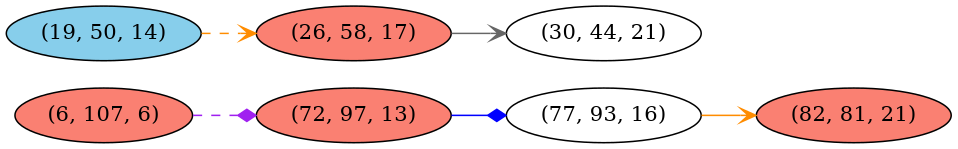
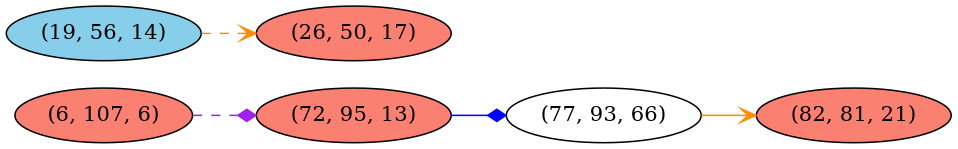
node "(19, 50, 14)": label "(19, 50, 14)" -> "(19, 56, 14)"
node "(26, 58, 17)": label "(26, 58, 17)" -> "(26, 50, 17)"
node "(30, 44, 21)": removed
node "(72, 97, 13)": label "(72, 97, 13)" -> "(72, 95, 13)"
node "(77, 93, 16)": label "(77, 93, 16)" -> "(77, 93, 66)"
